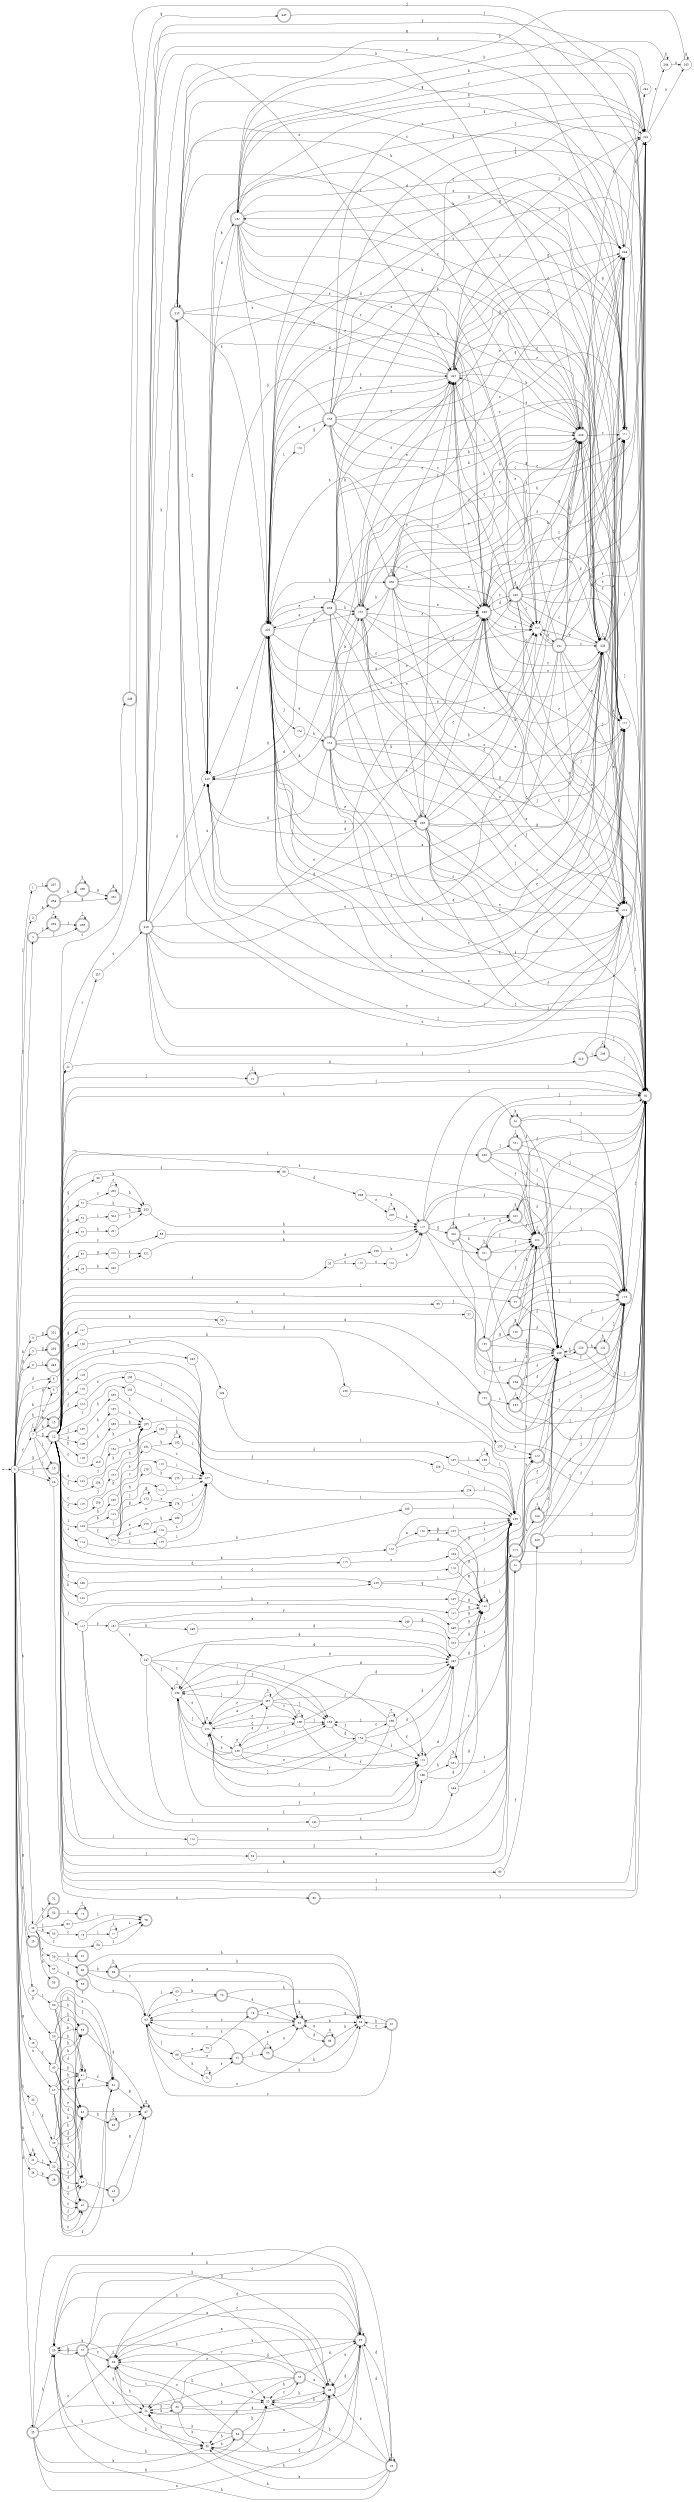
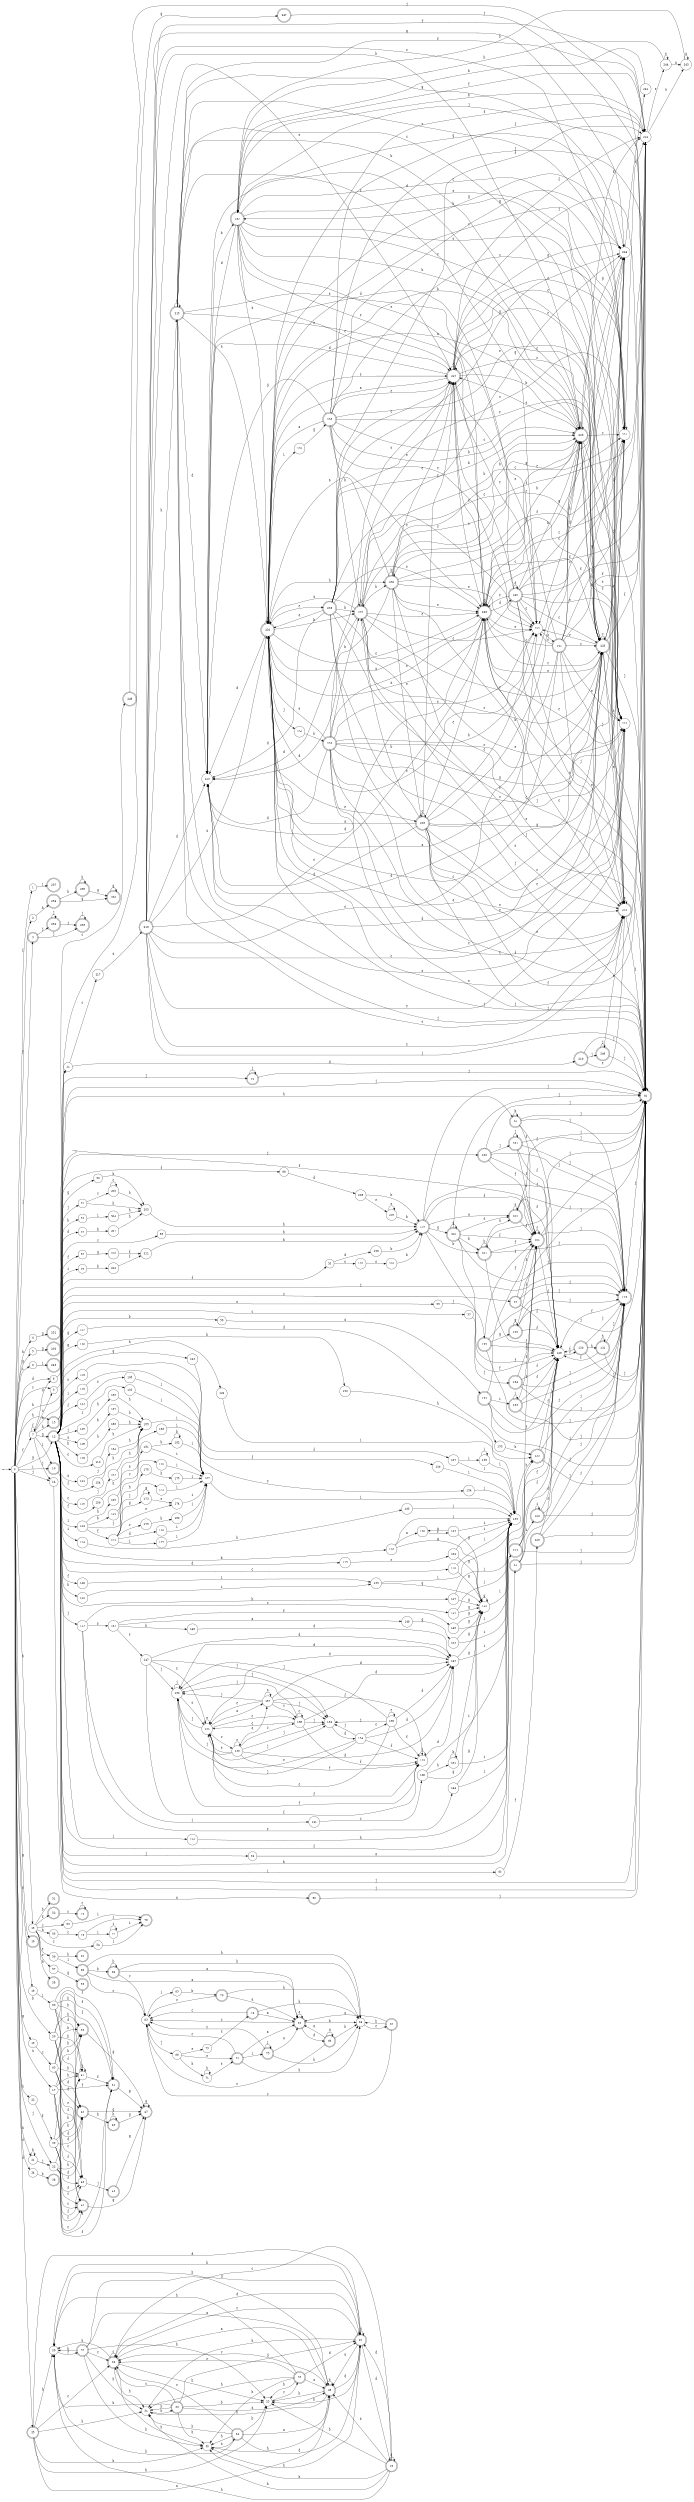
edge "232" -> "237": reversed
edge "216" -> "231": added, label "e"
